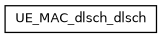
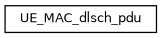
node "UE_MAC_dlsch_dlsch": label "UE_MAC_dlsch_dlsch" -> "UE_MAC_dlsch_pdu"
